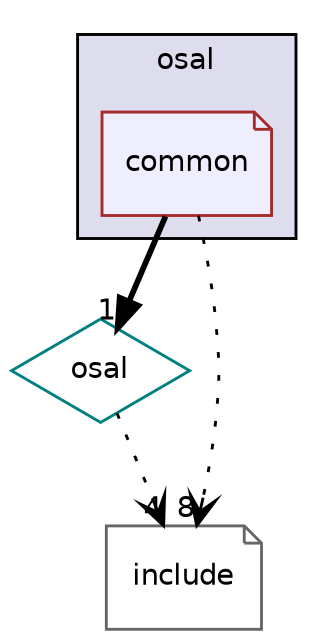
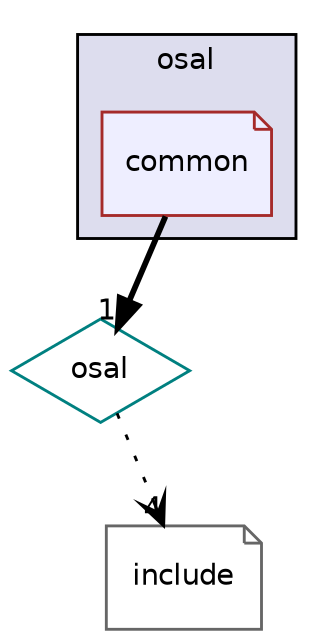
edge "common" -> "include": removed
